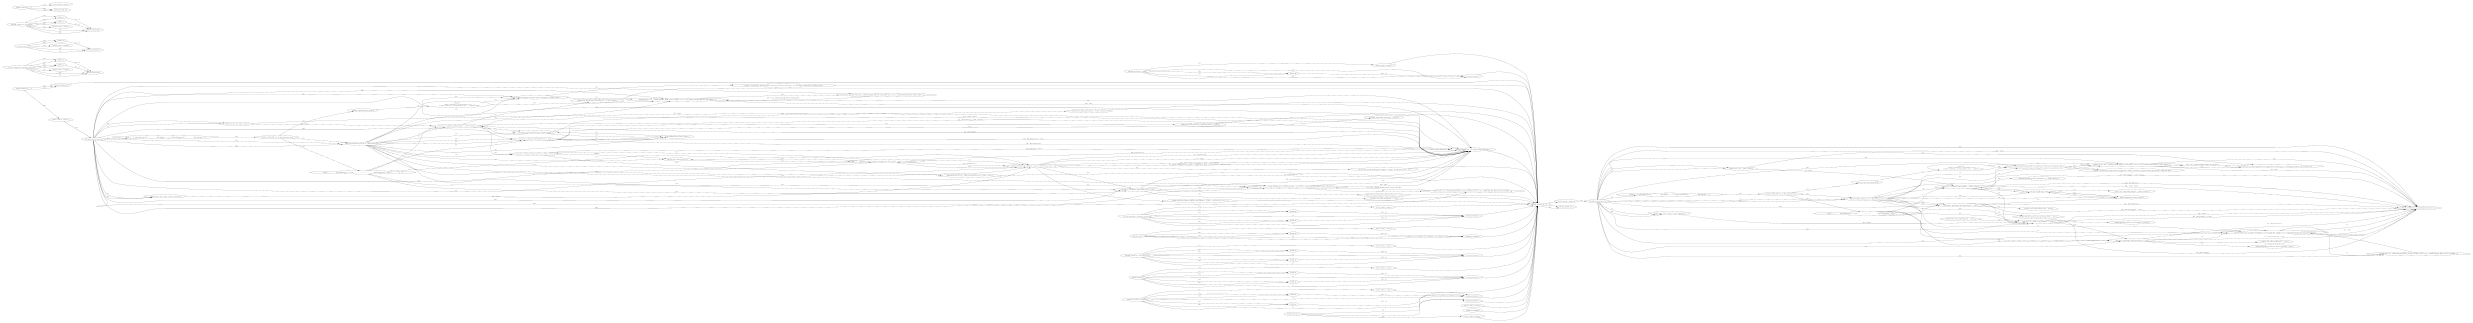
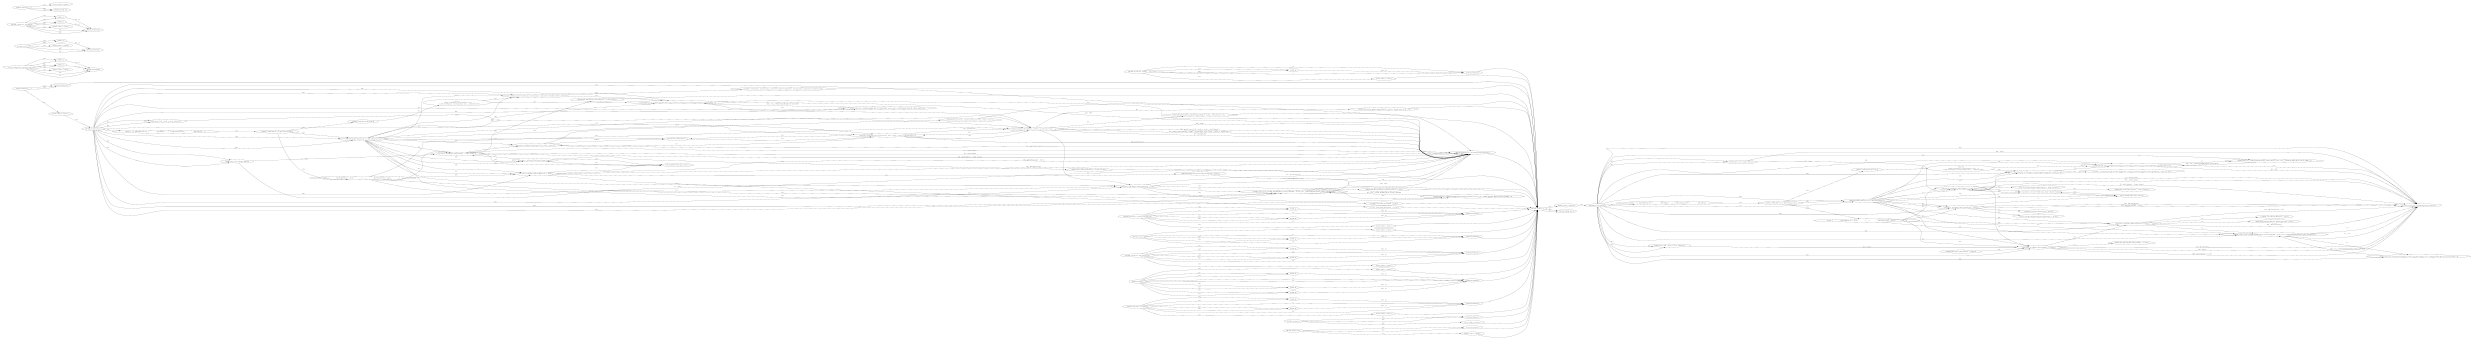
node "(PARAM,p3)": added
node "(METHOD,getChannels)": added
